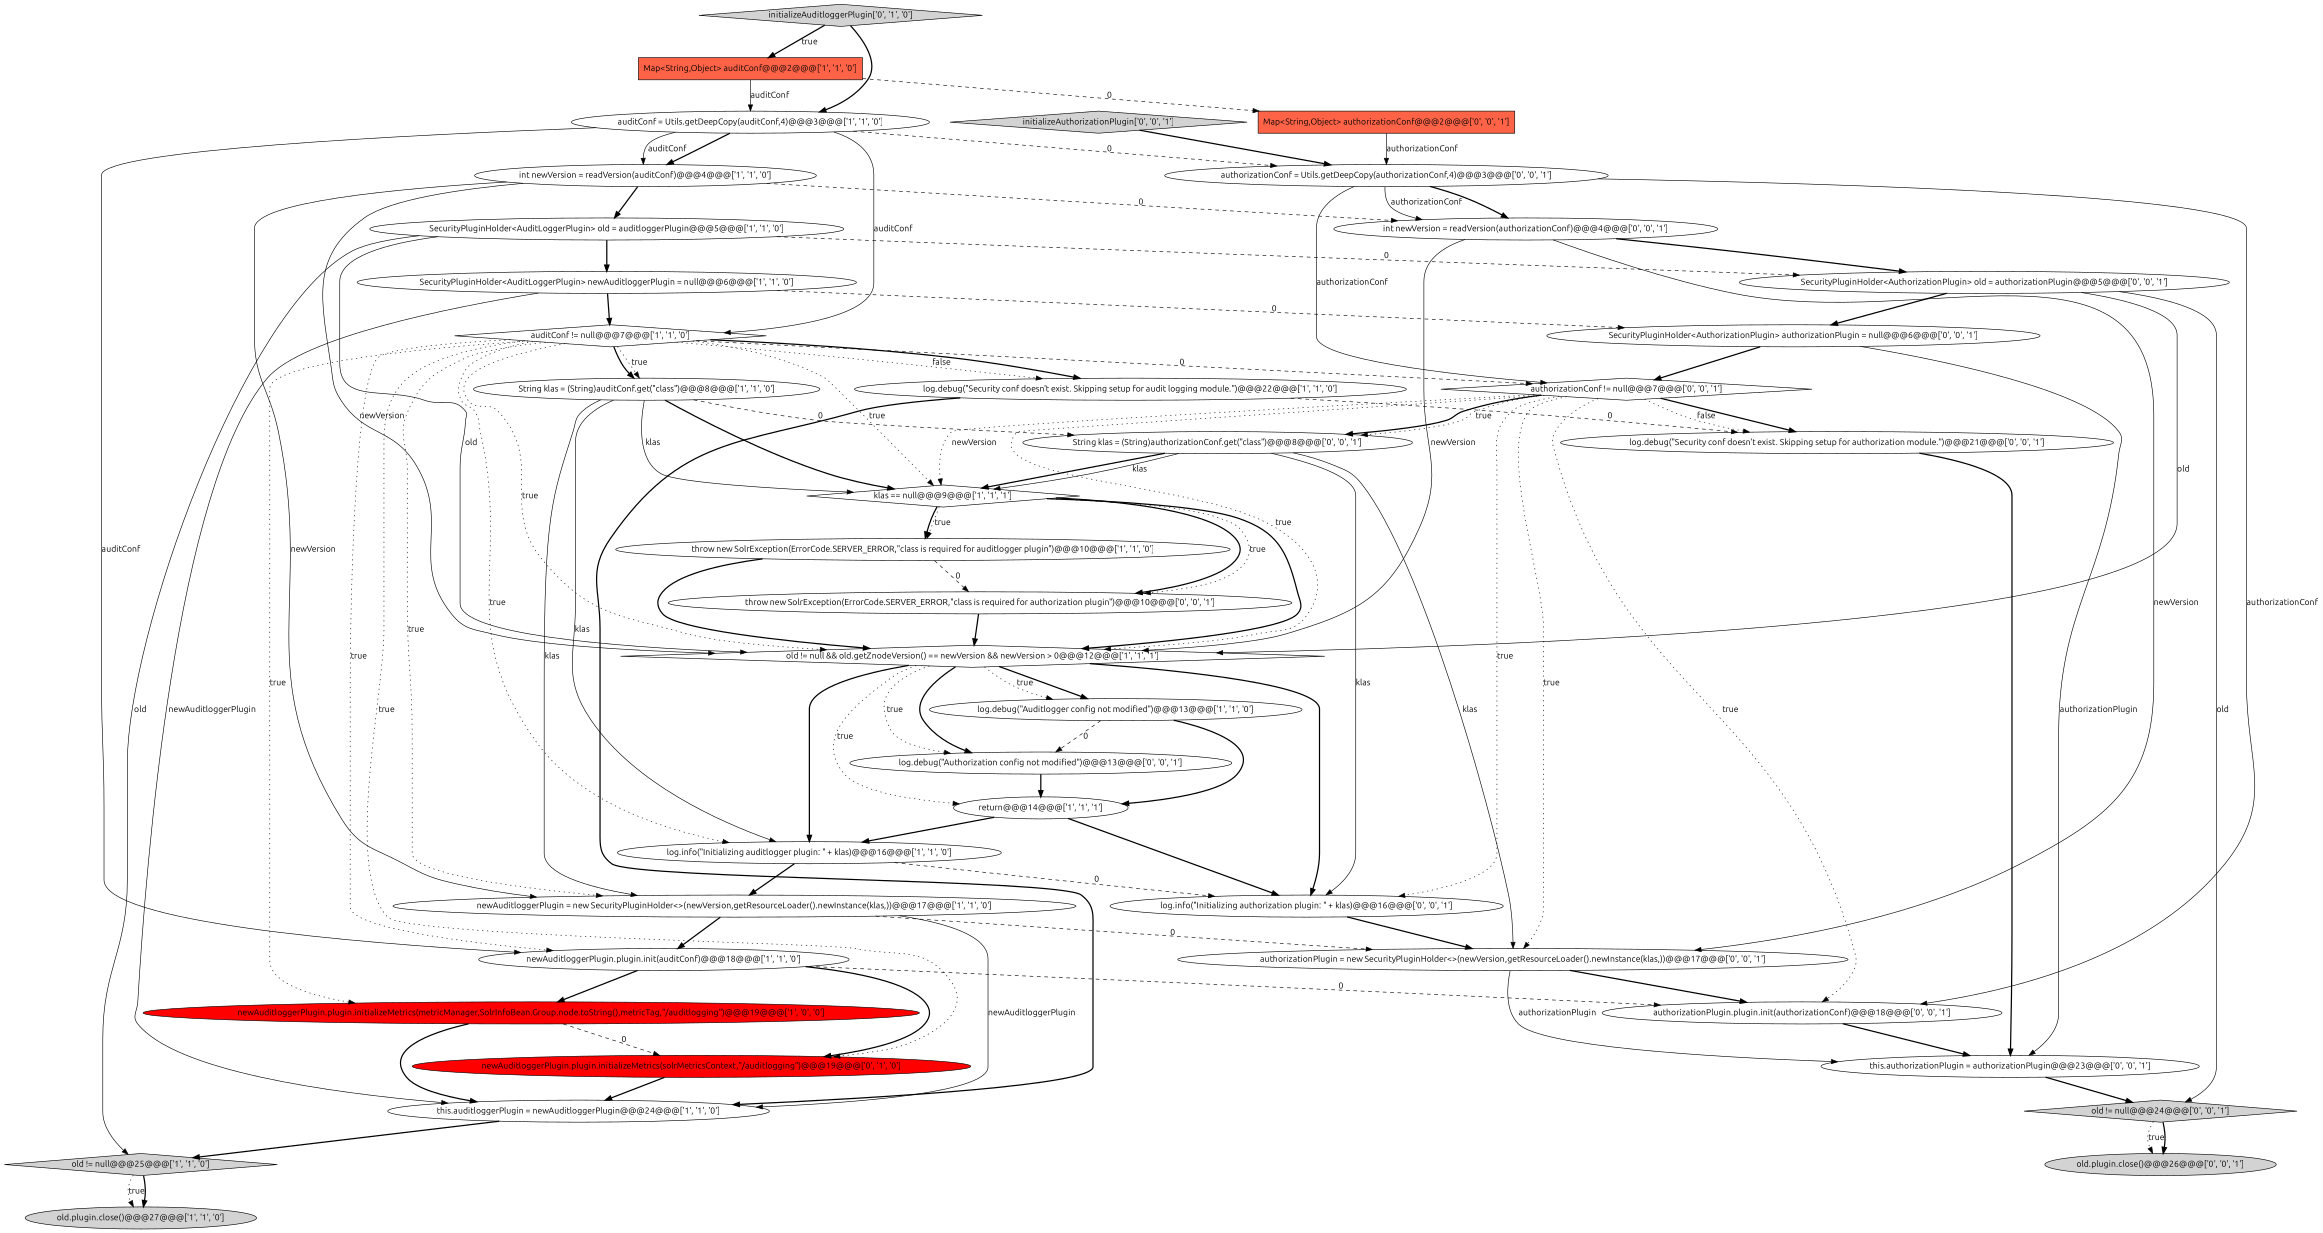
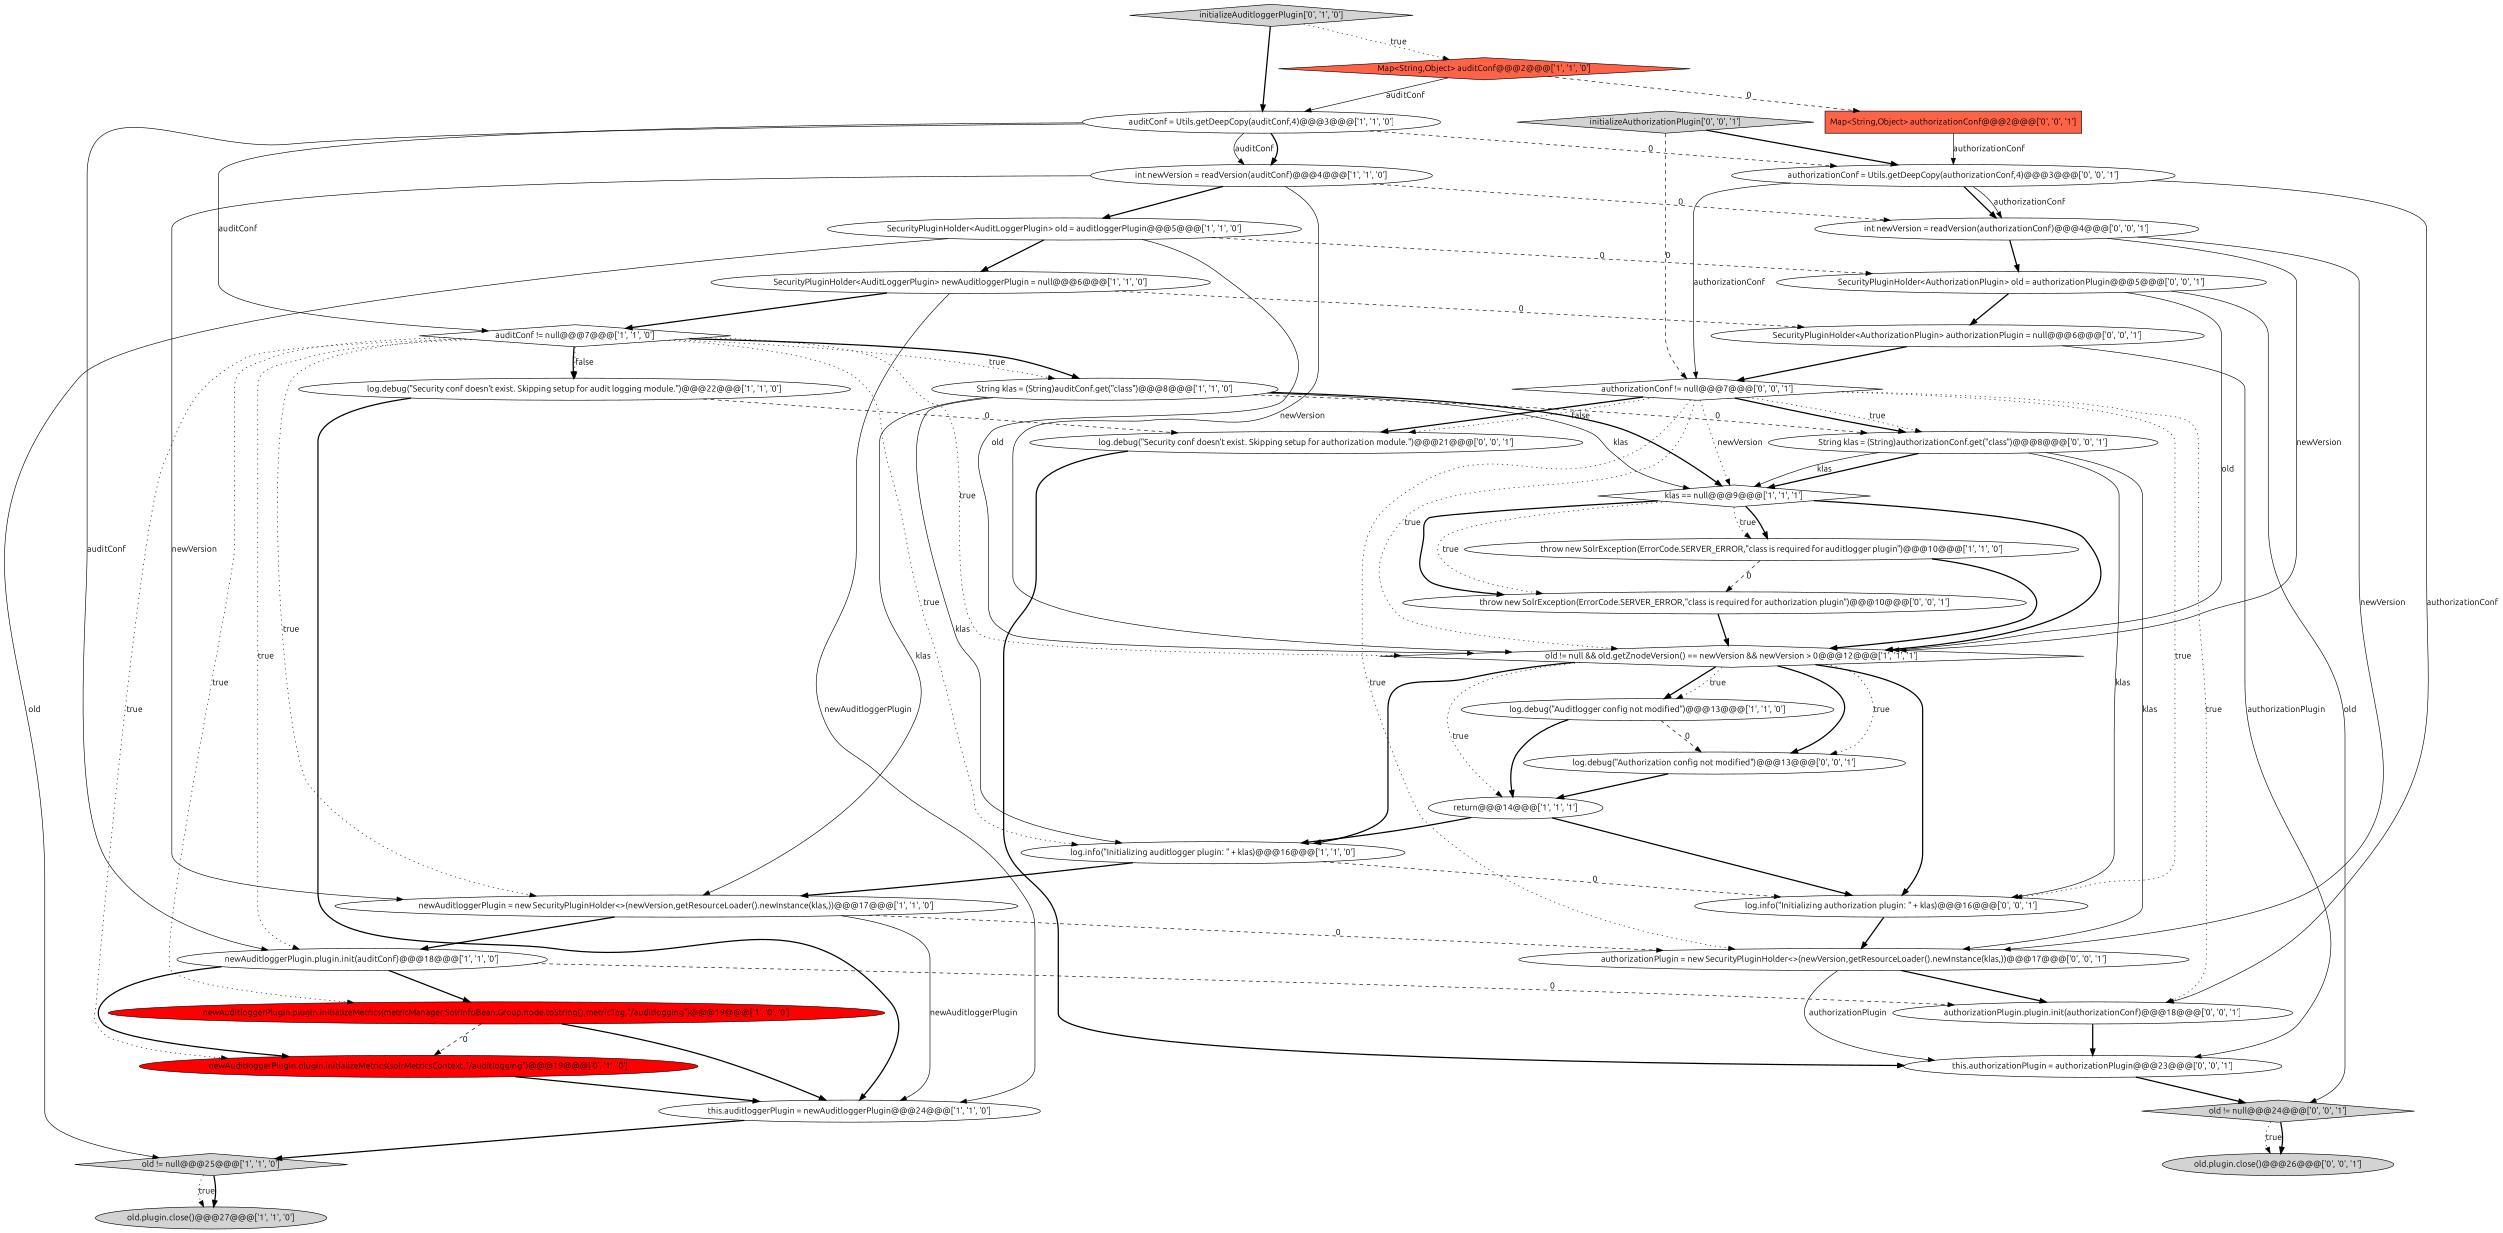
edge "initializeAuditloggerPlugin['0', '1', '0']" -> "Map<String,Object> auditConf@@@2@@@['1', '1', '0']": style bold -> dotted
node "Map<String,Object> auditConf@@@2@@@['1', '1', '0']": shape box -> diamond
edge "auditConf != null@@@7@@@['1', '1', '0']" -> "authorizationConf != null@@@7@@@['0', '0', '1']": now "initializeAuthorizationPlugin['0', '0', '1']" -> "authorizationConf != null@@@7@@@['0', '0', '1']"
edge "auditConf != null@@@7@@@['1', '1', '0']" -> "klas == null@@@9@@@['1', '1', '1']": removed, label "true"
